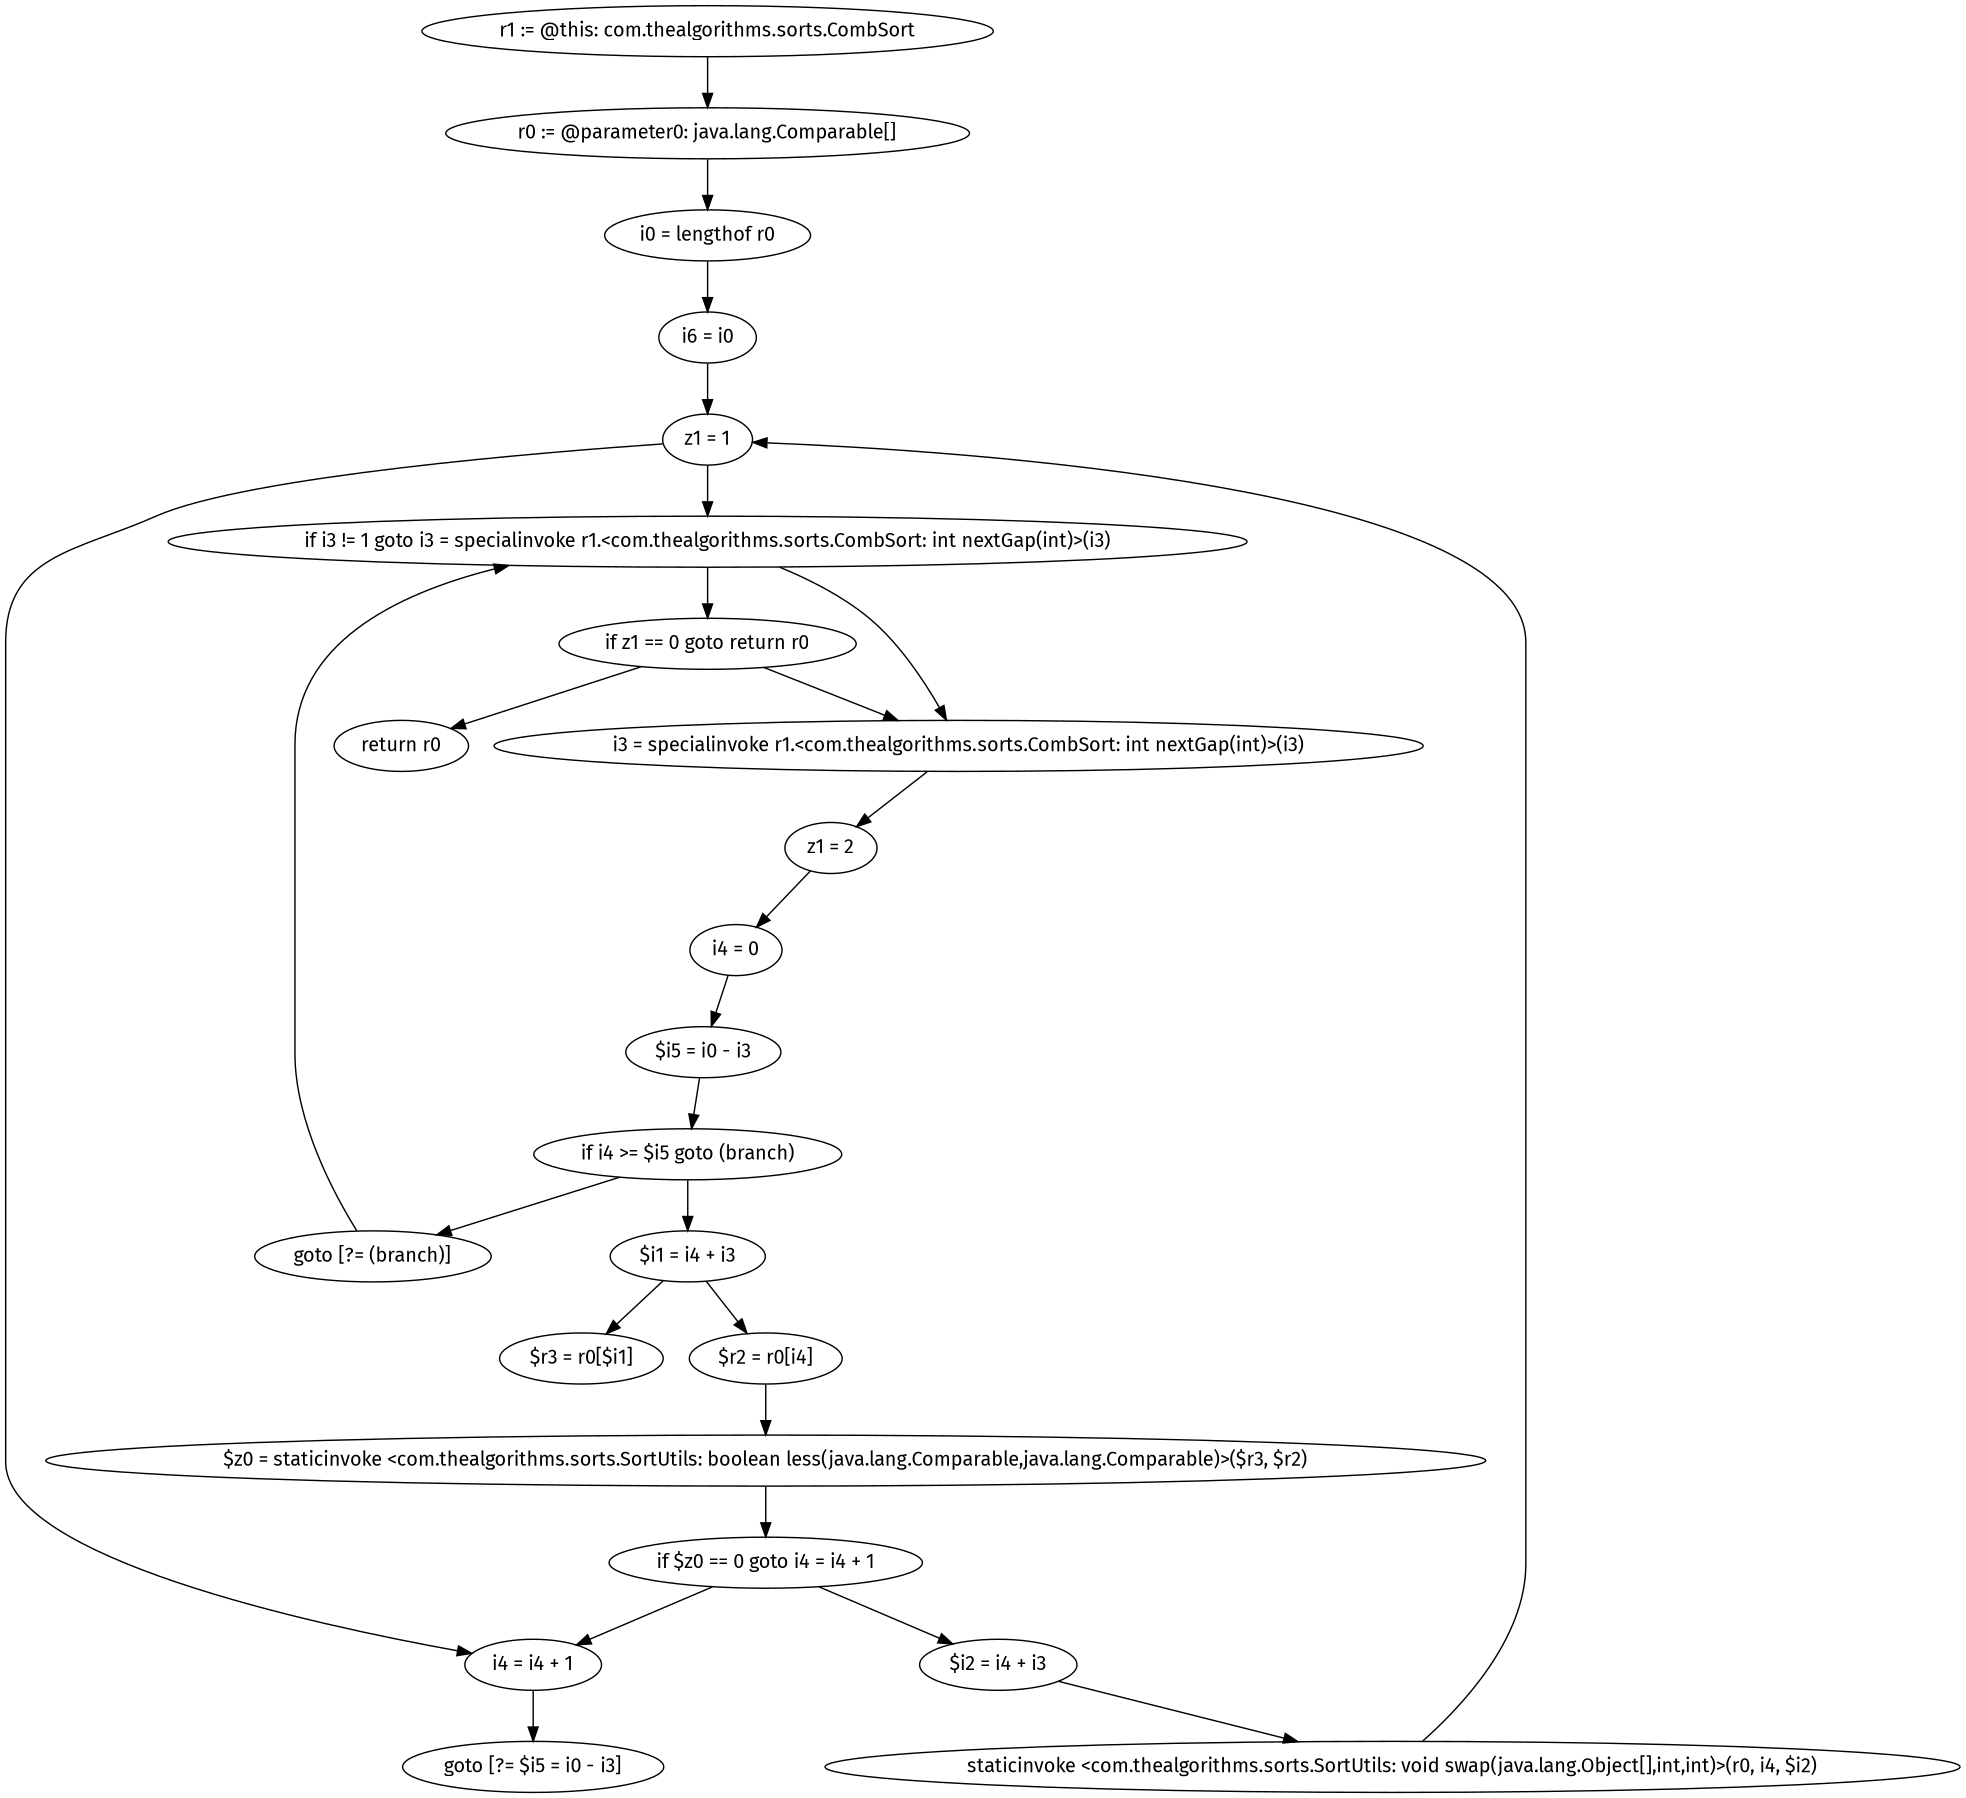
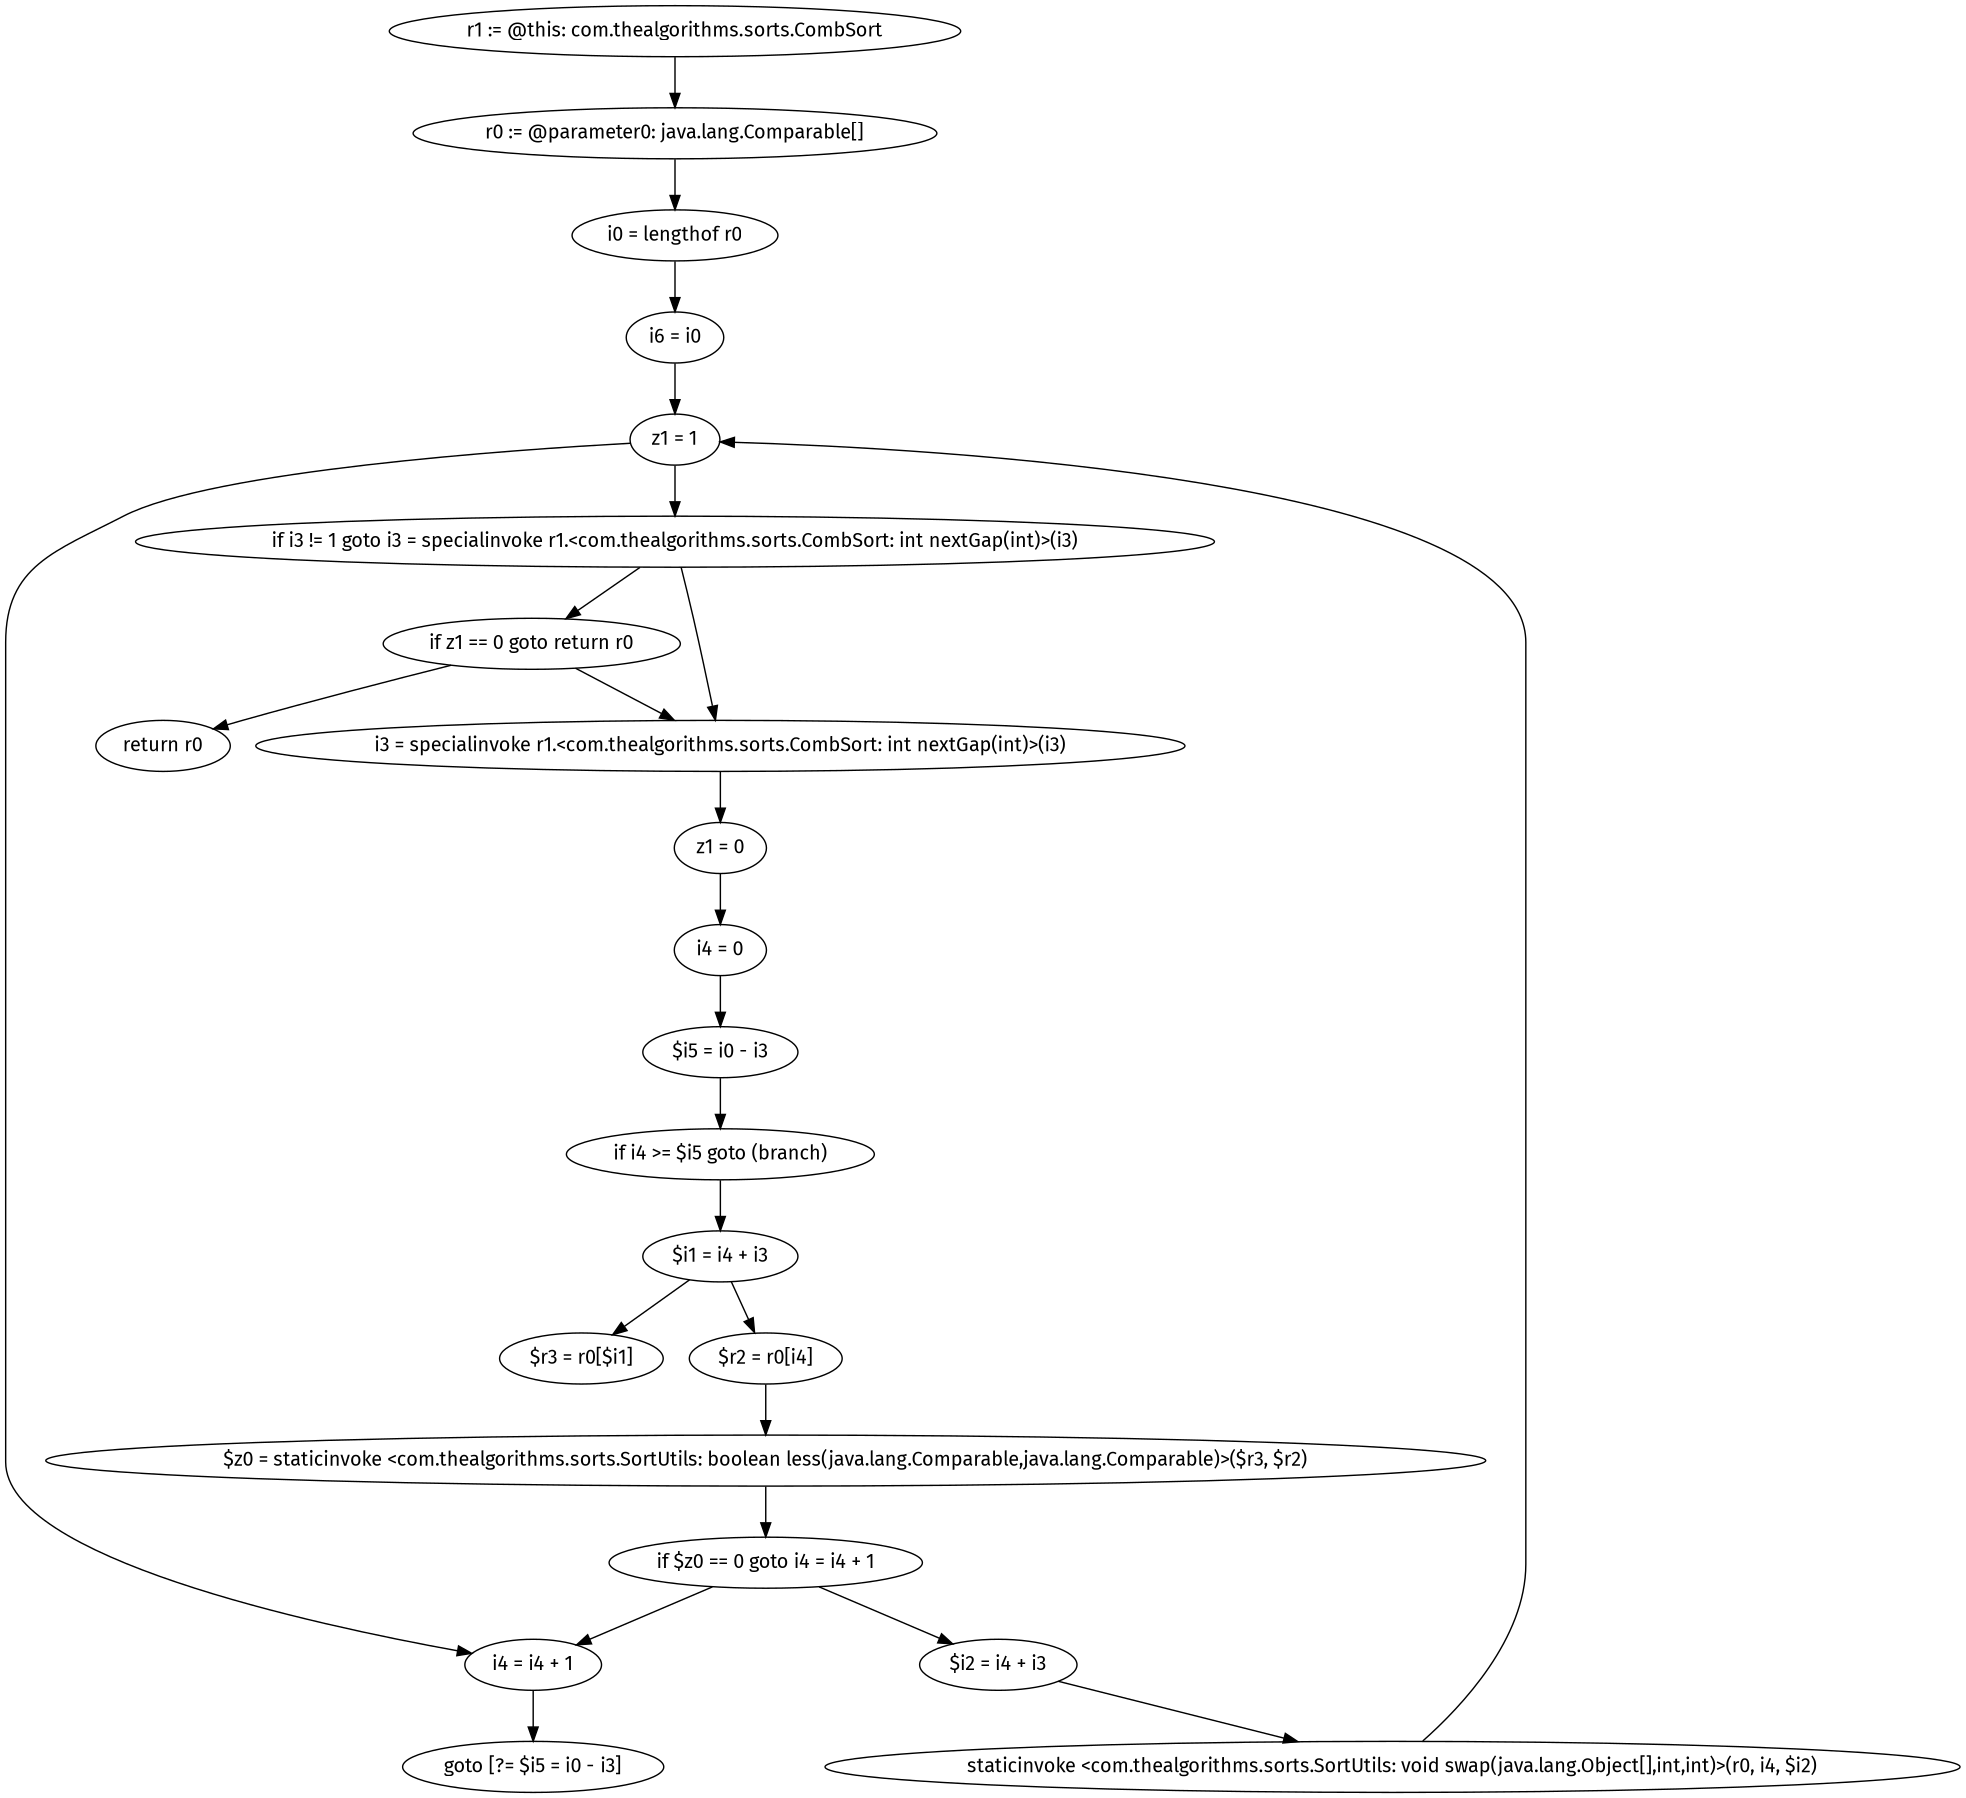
node "z1 = 2": label "z1 = 2" -> "z1 = 0"
node "goto [?= (branch)]": removed
